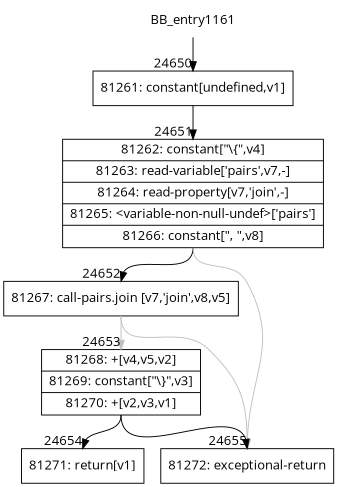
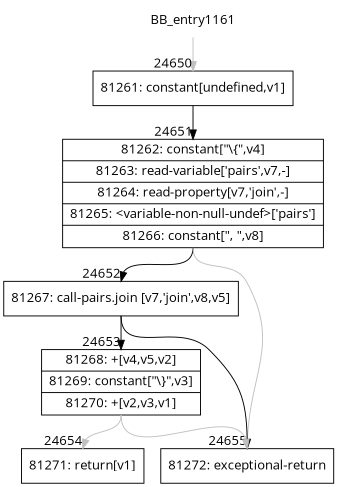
edge "BB_entry1161" -> "81261: constant[undefined,v1]": color black -> gray
edge "81267: call-pairs.join [v7,'join',v8,v5]" -> "81268: +[v4,v5,v2]": color gray -> black
edge "81267: call-pairs.join [v7,'join',v8,v5]" -> "81272: exceptional-return": color gray -> black
edge "81268: +[v4,v5,v2]" -> "81271: return[v1]": color black -> gray
edge "81268: +[v4,v5,v2]" -> "81272: exceptional-return": color black -> gray
